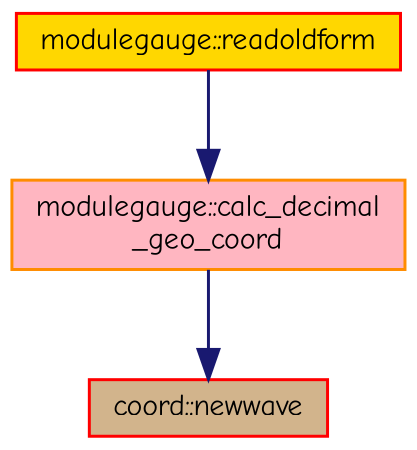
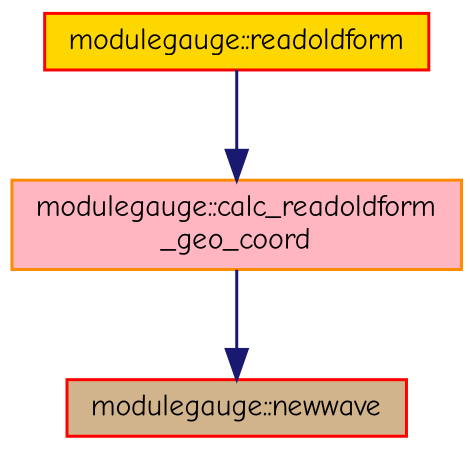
node "modulegauge::calc_decimal _geo_coord": label "modulegauge::calc_decimal _geo_coord" -> "modulegauge::calc_readoldform _geo_coord"
node "coord::newwave": label "coord::newwave" -> "modulegauge::newwave"
